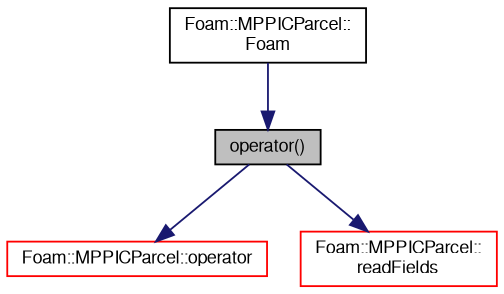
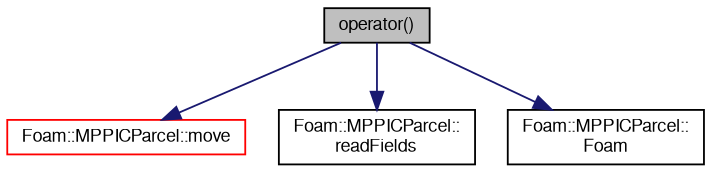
edge "Foam::MPPICParcel:: Foam" -> "operator()": reversed
node "Foam::MPPICParcel::operator": label "Foam::MPPICParcel::operator" -> "Foam::MPPICParcel::move"
node "Foam::MPPICParcel:: readFields": color red -> black
